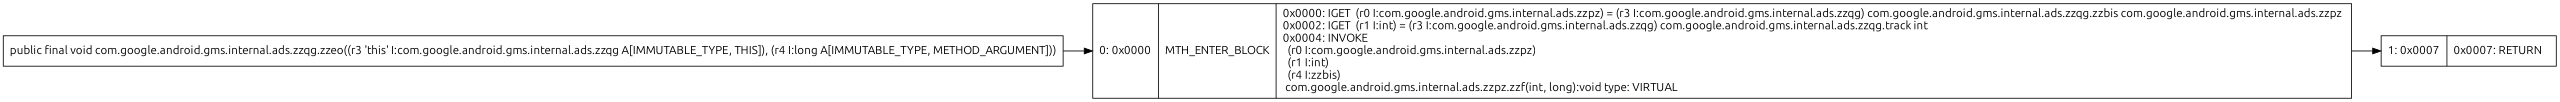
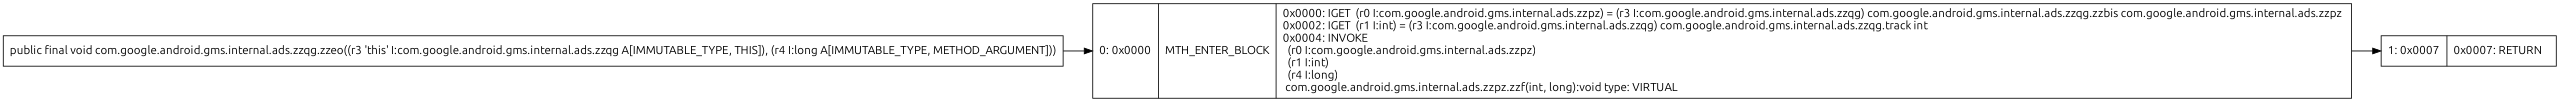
node "0: 0x0000": text "(r4 I:zzbis)" -> "(r4 I:long)"
